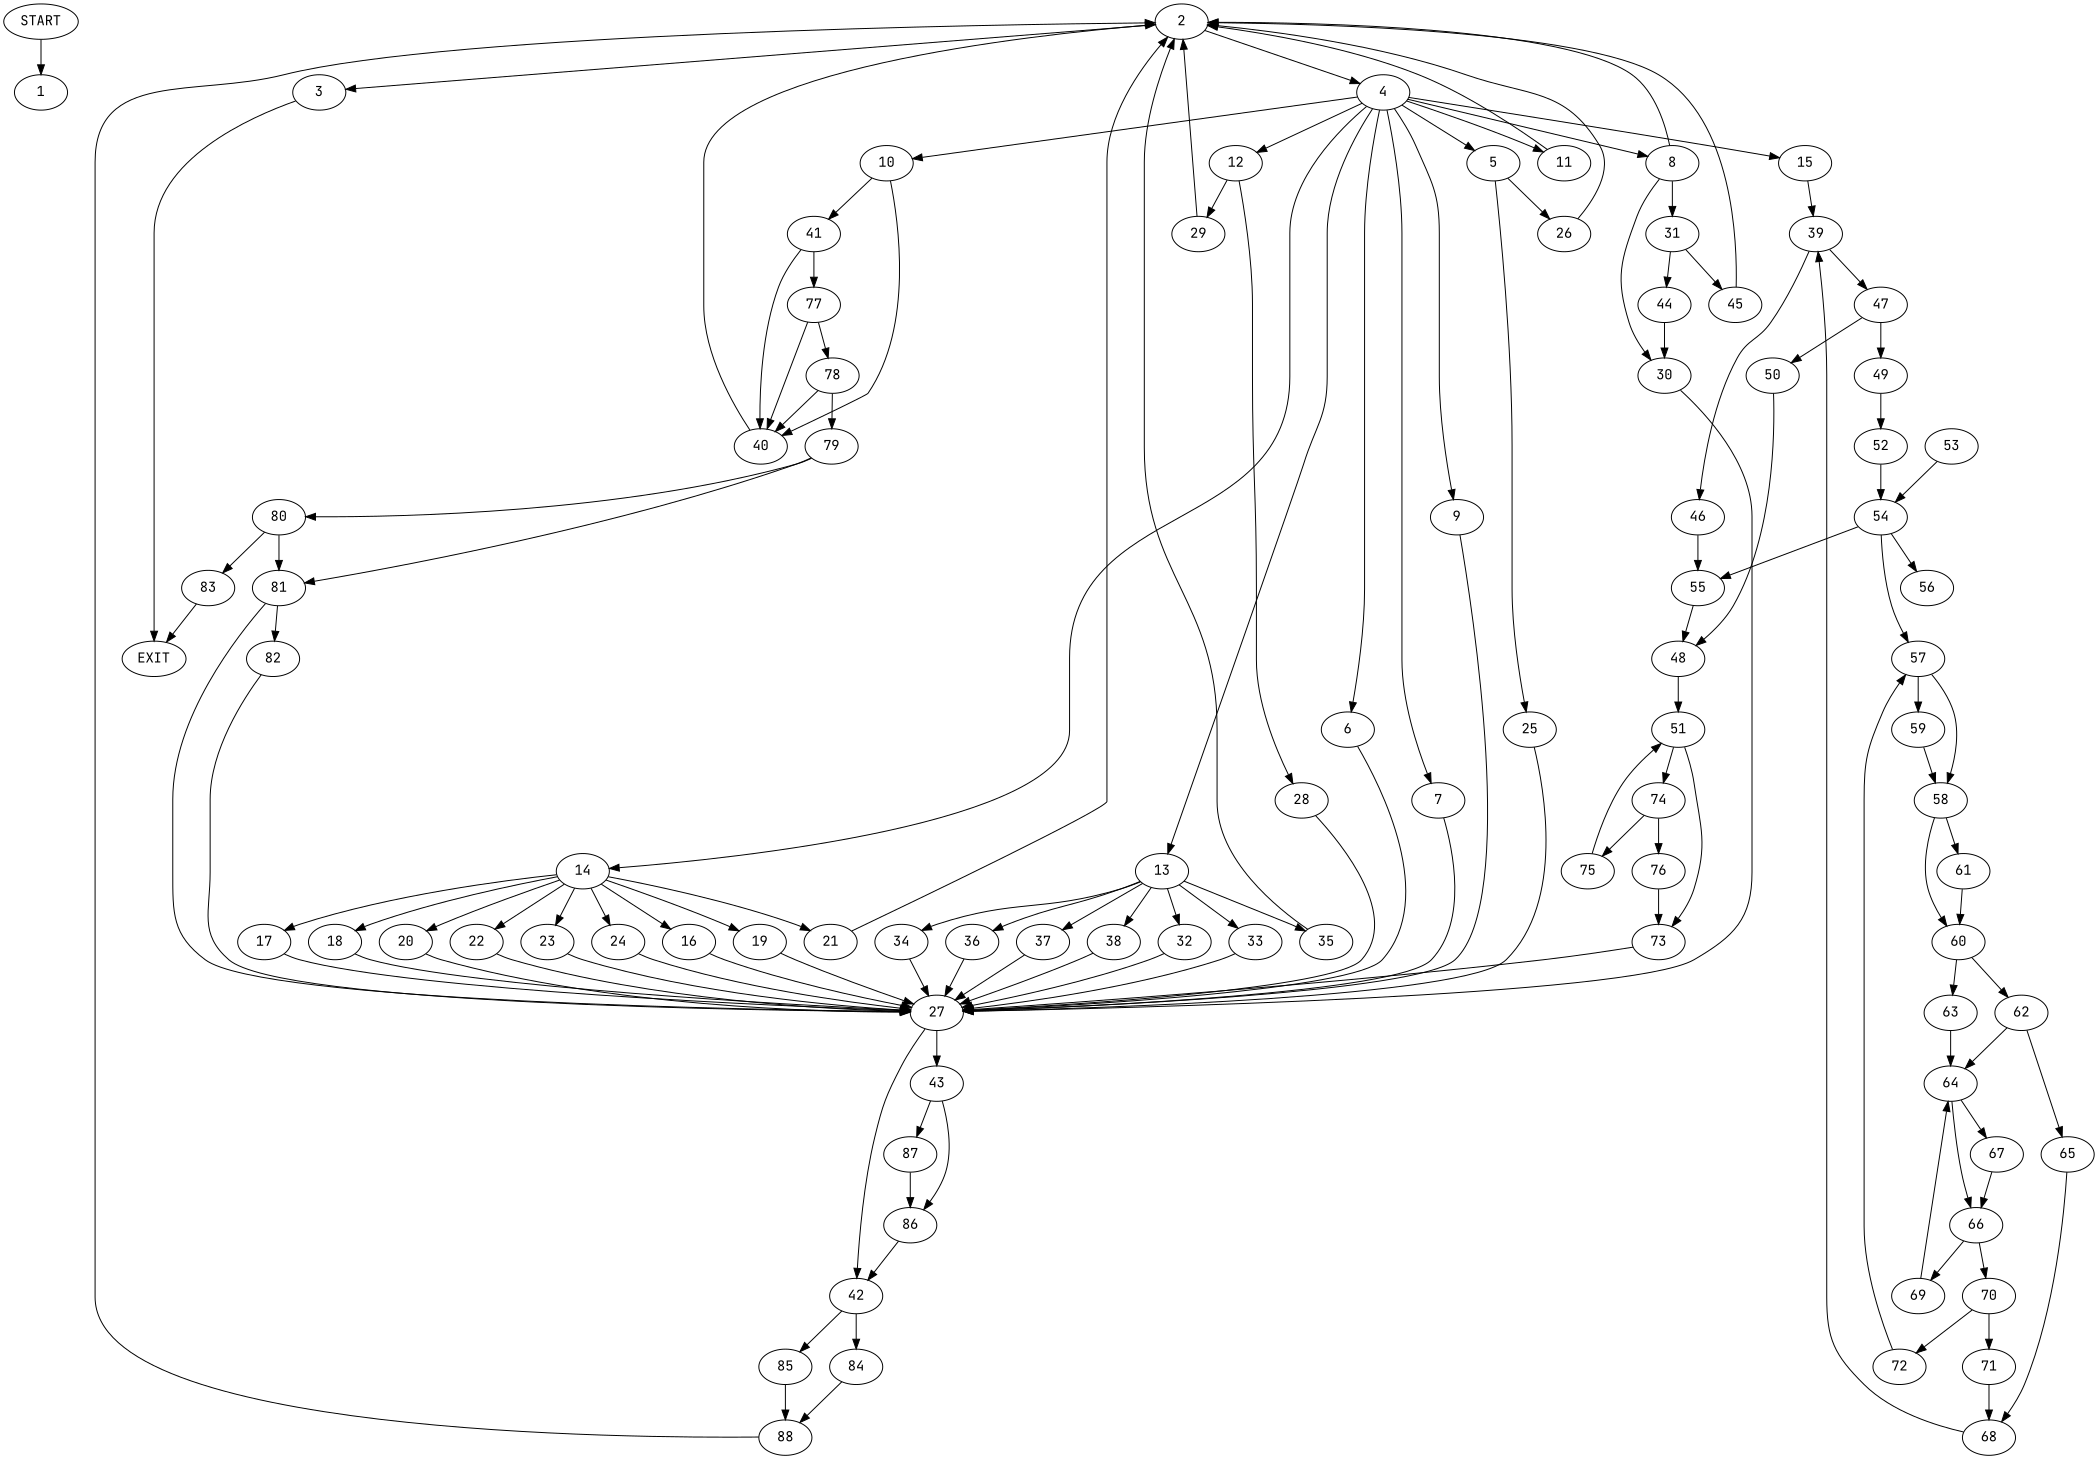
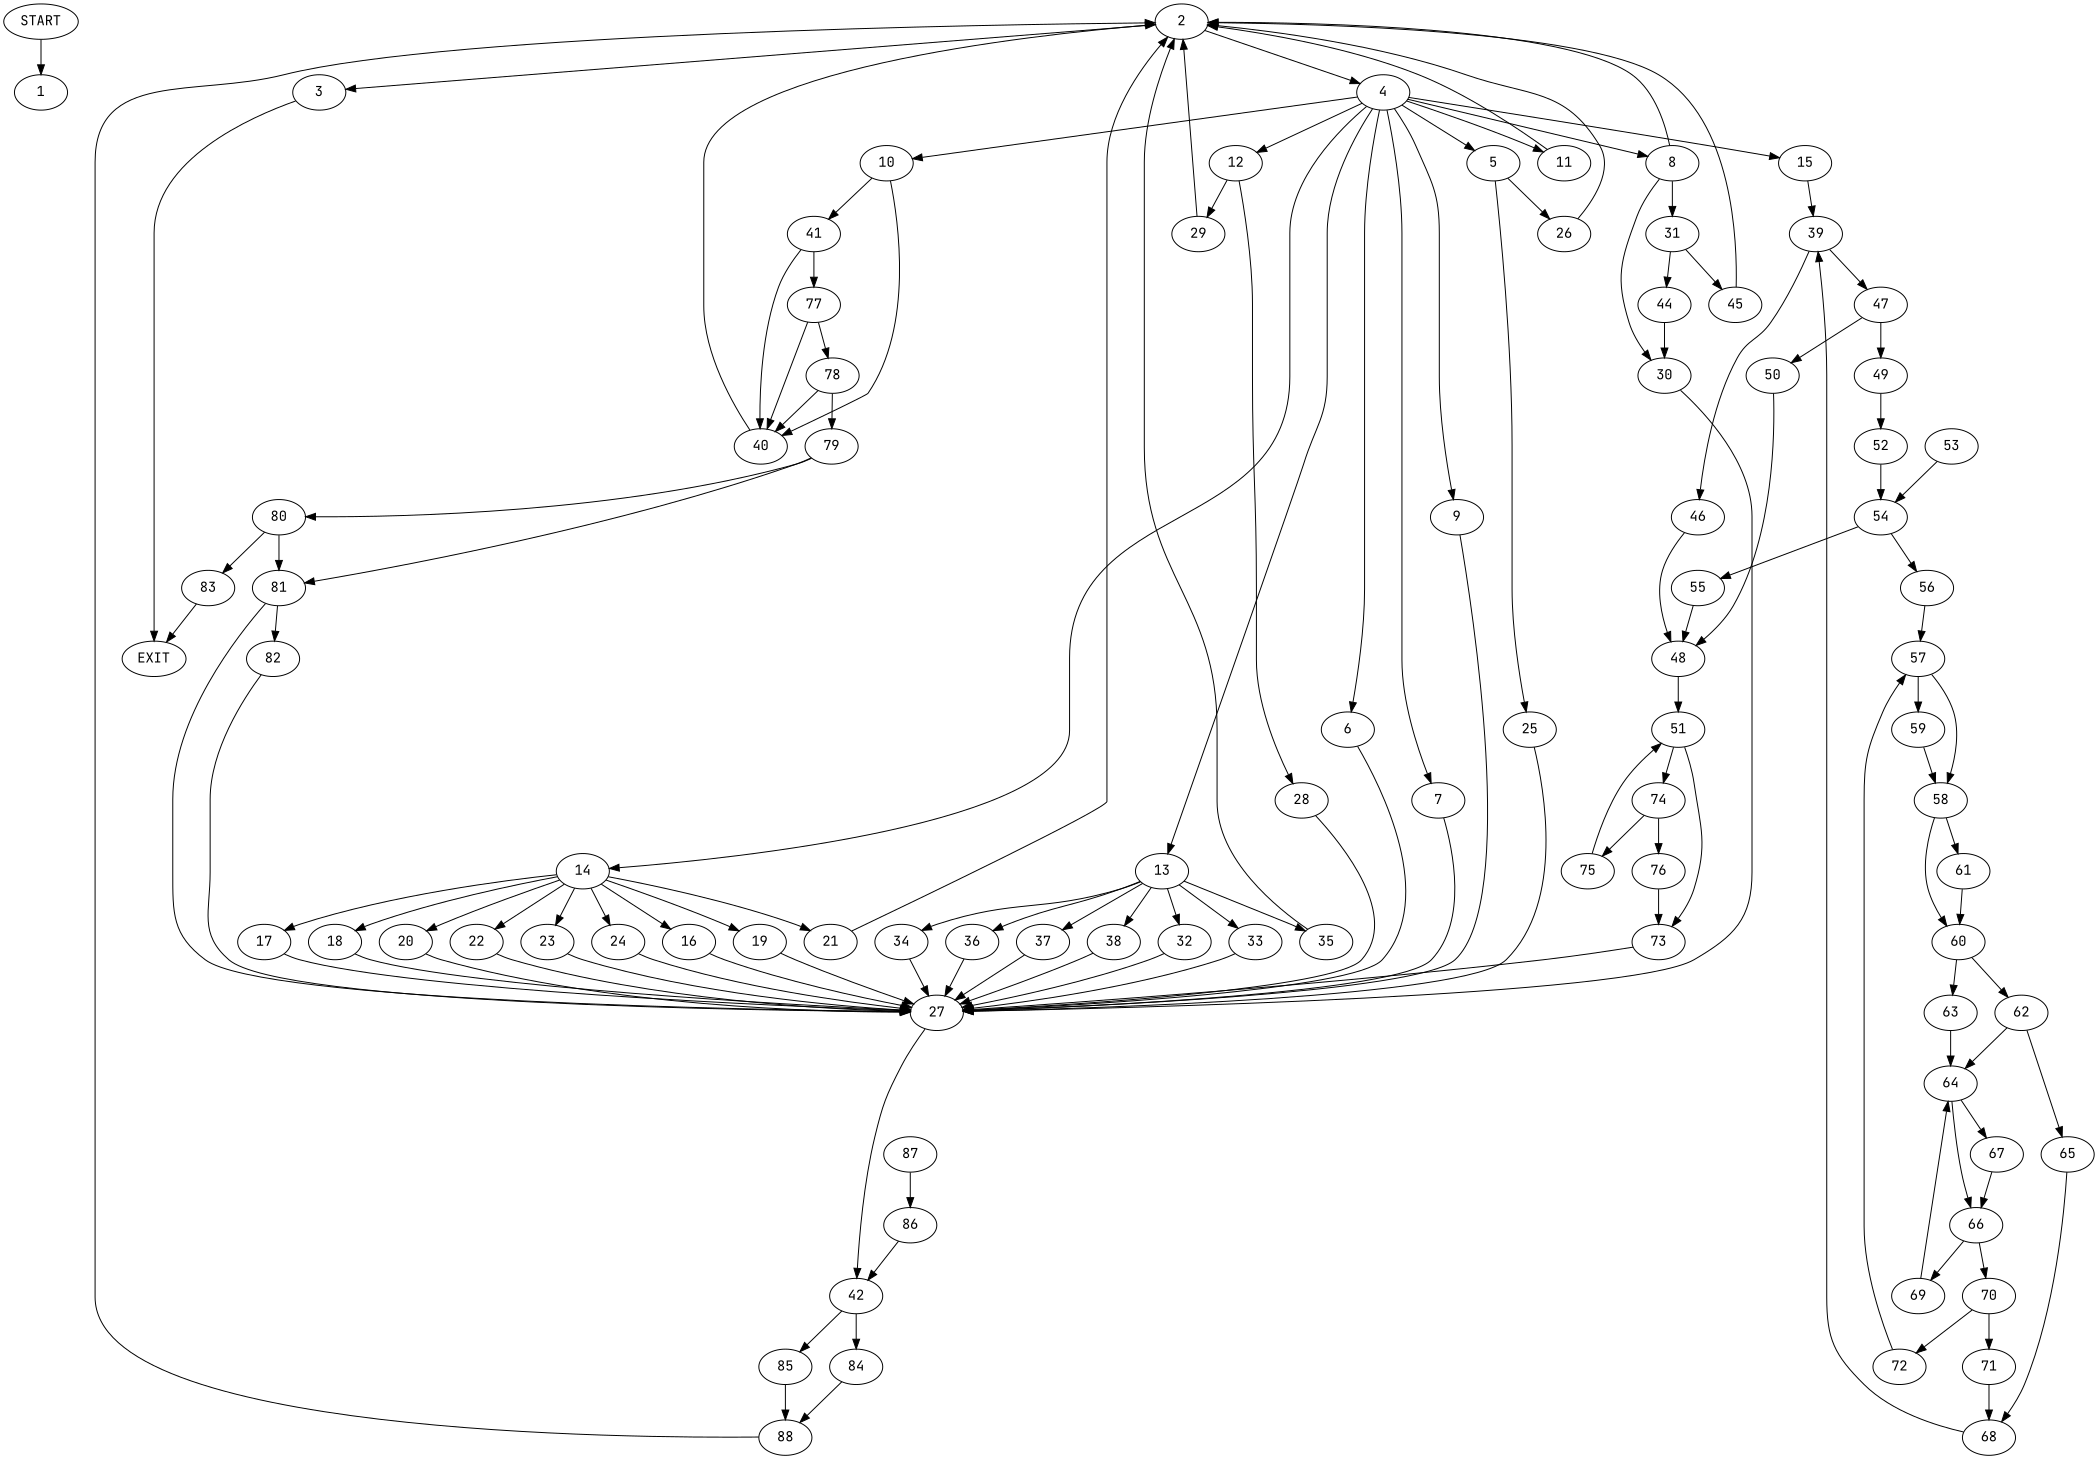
edge "46" -> "55": now "46" -> "48"
edge "54" -> "57": now "56" -> "57"
node "43": removed
